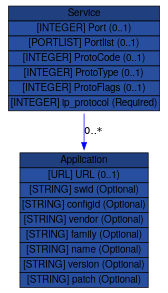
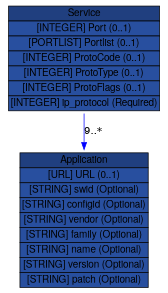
edge "Service" -> "Application": label "0..*" -> "9..*"
